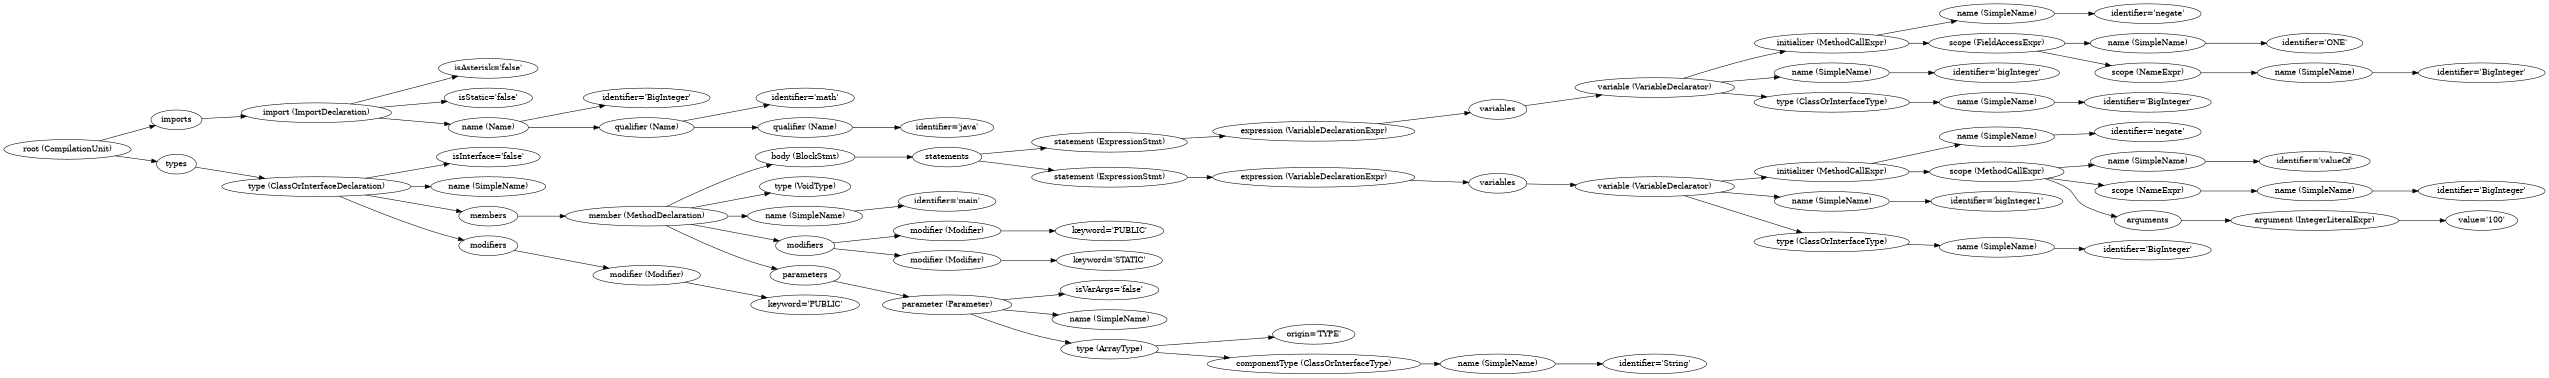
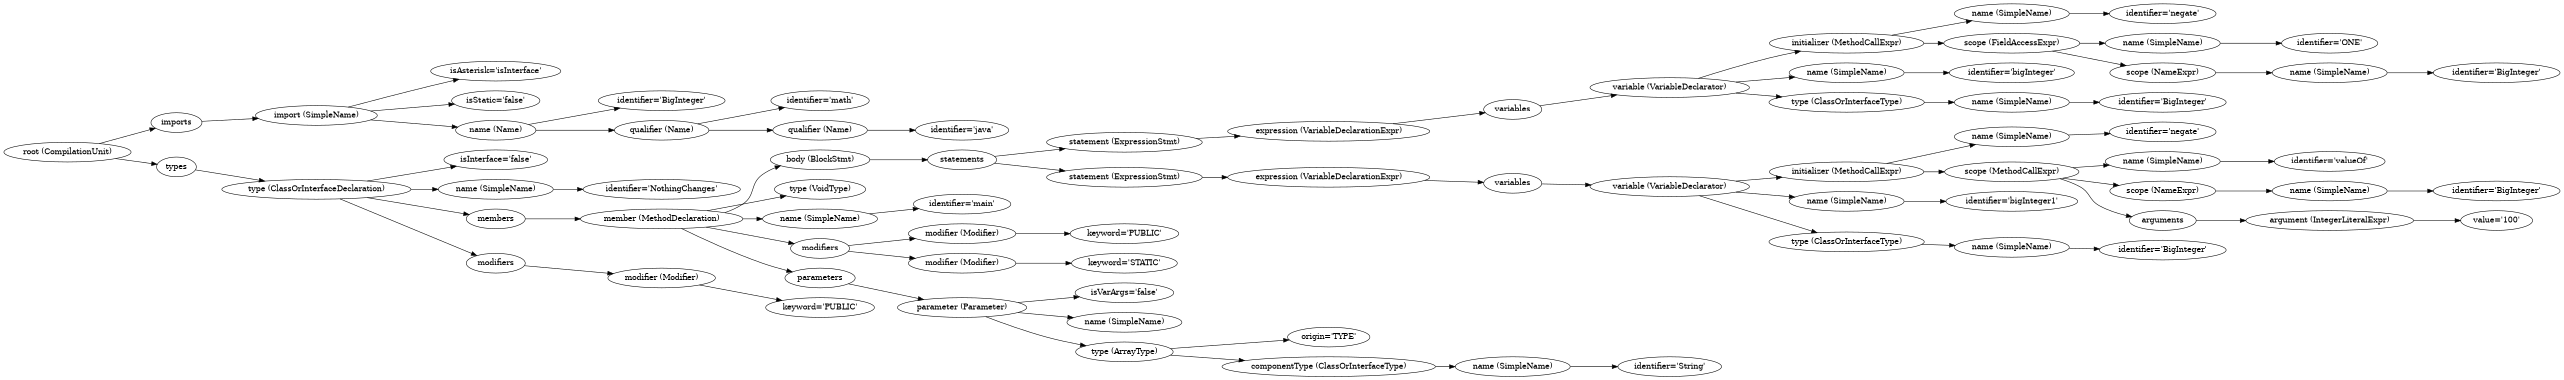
node "isAsterisk='false'": label "isAsterisk='false'" -> "isAsterisk='isInterface'"
node "import (ImportDeclaration)": label "import (ImportDeclaration)" -> "import (SimpleName)"
node "identifier='NothingChanges'": added
